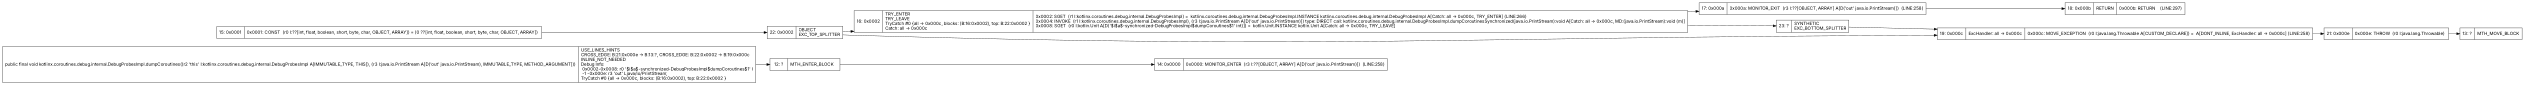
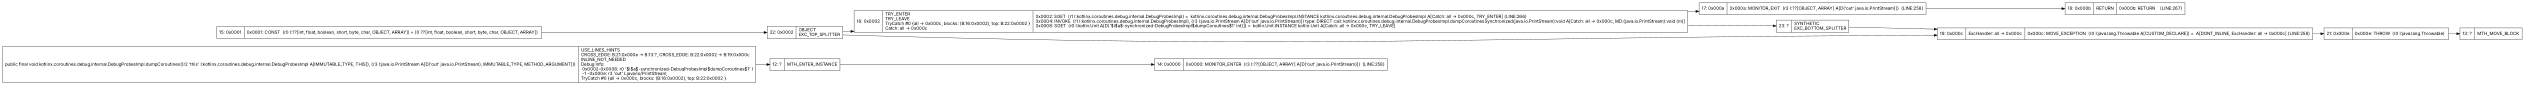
node "18: 0x000b": text "0x000b: RETURN    (LINE:297)" -> "0x000b: RETURN    (LINE:267)"
node "12: ?": text "MTH_ENTER_BLOCK" -> "MTH_ENTER_INSTANCE"
